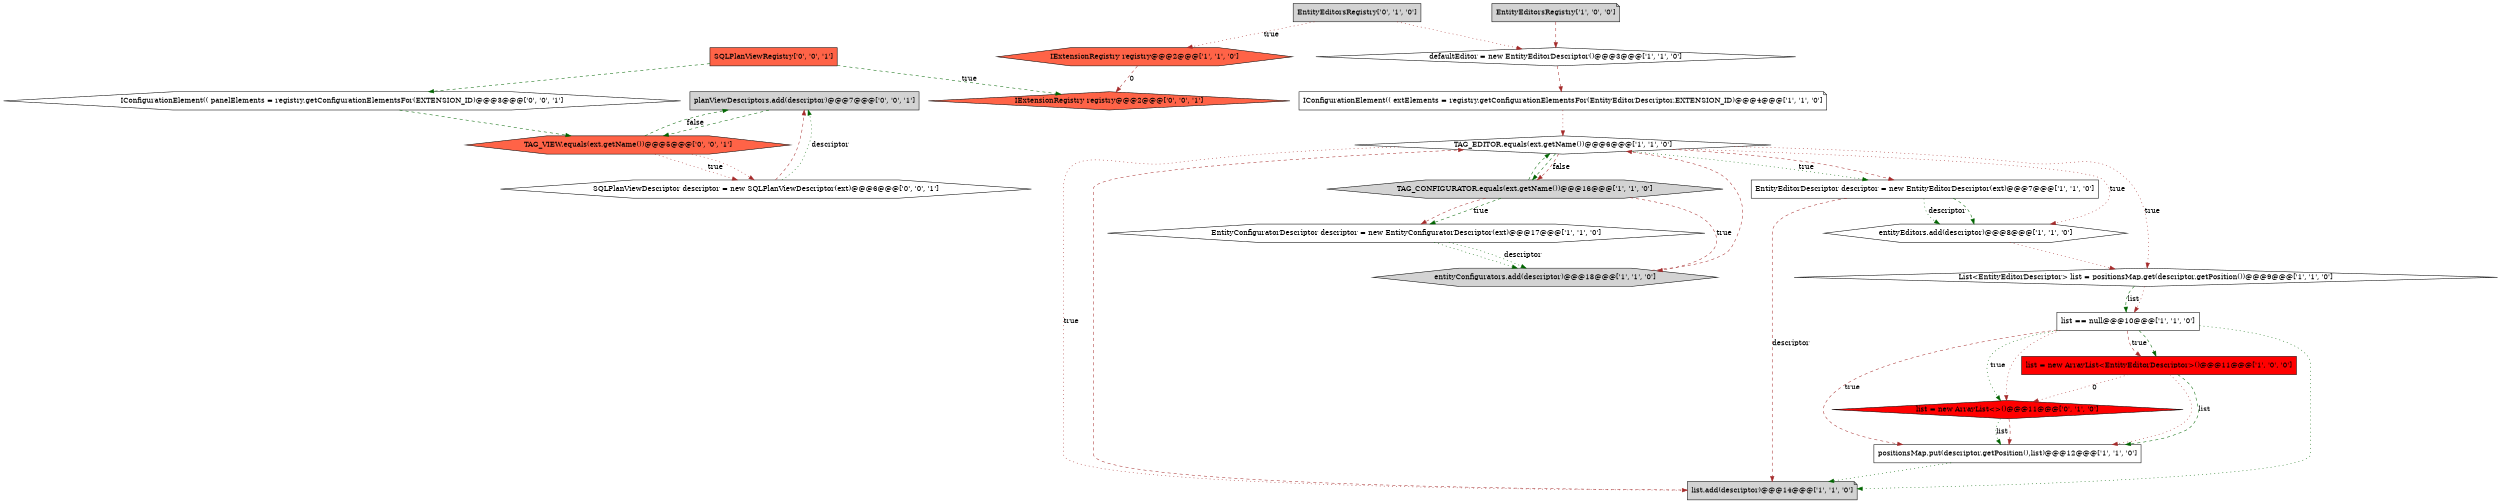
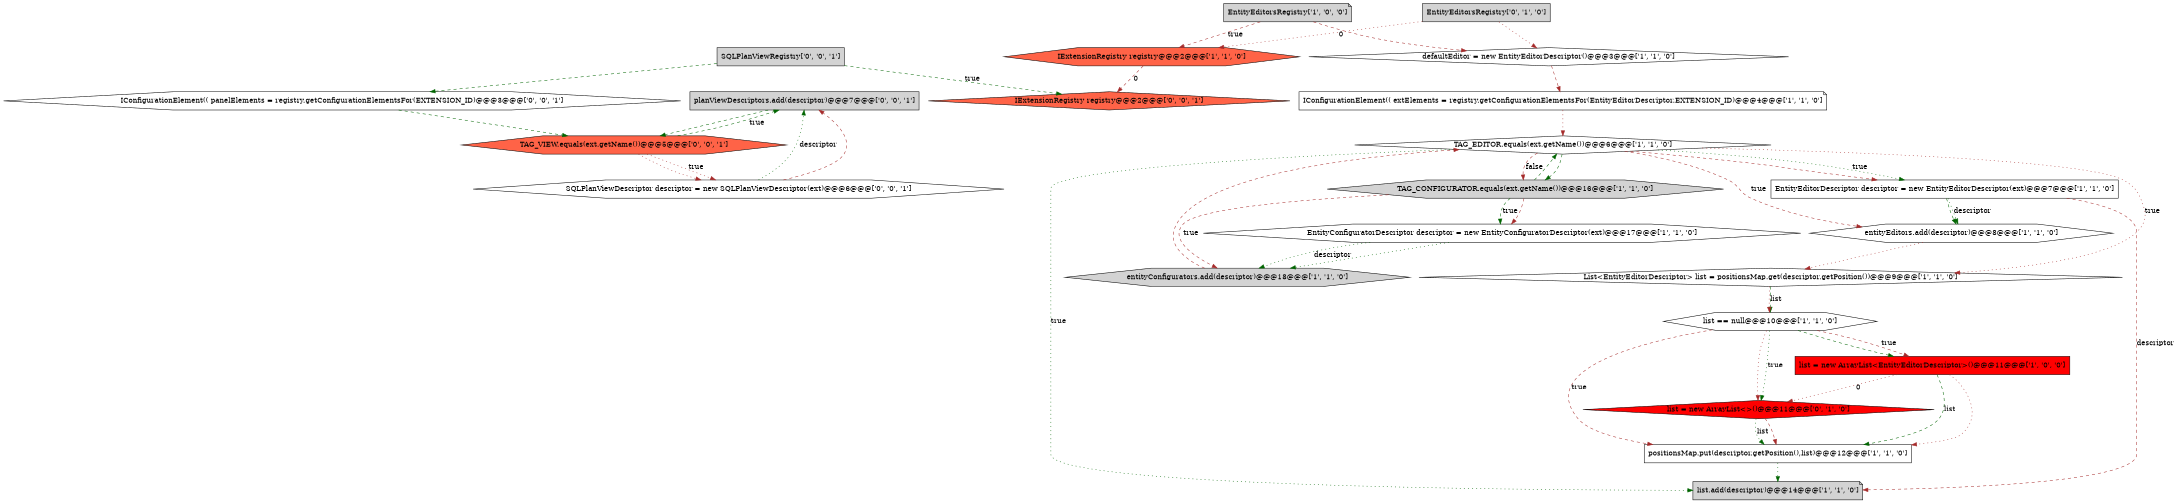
edge "EntityEditorsRegistry['1', '0', '0']" -> "IExtensionRegistry registry@@@2@@@['1', '1', '0']": added, label "true"
edge "EntityEditorsRegistry['0', '1', '0']" -> "IExtensionRegistry registry@@@2@@@['1', '1', '0']": label "true" -> "0"
node "SQLPlanViewRegistry['0', '0', '1']": fillcolor tomato -> lightgray
edge "TAG_VIEW.equals(ext.getName())@@@5@@@['0', '0', '1']" -> "planViewDescriptors.add(descriptor)@@@7@@@['0', '0', '1']": label "false" -> "true"
edge "TAG_EDITOR.equals(ext.getName())@@@6@@@['1', '1', '0']" -> "entityEditors.add(descriptor)@@@8@@@['1', '1', '0']": style dotted -> dashed
node "list == null@@@10@@@['1', '1', '0']": shape box -> hexagon
edge "list.add(descriptor)@@@14@@@['1', '1', '0']" -> "TAG_EDITOR.equals(ext.getName())@@@6@@@['1', '1', '0']": removed
edge "TAG_EDITOR.equals(ext.getName())@@@6@@@['1', '1', '0']" -> "list.add(descriptor)@@@14@@@['1', '1', '0']": color brown -> darkgreen
edge "list == null@@@10@@@['1', '1', '0']" -> "list.add(descriptor)@@@14@@@['1', '1', '0']": removed
